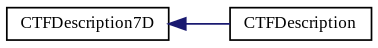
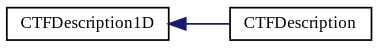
node "CTFDescription7D": label "CTFDescription7D" -> "CTFDescription1D"
